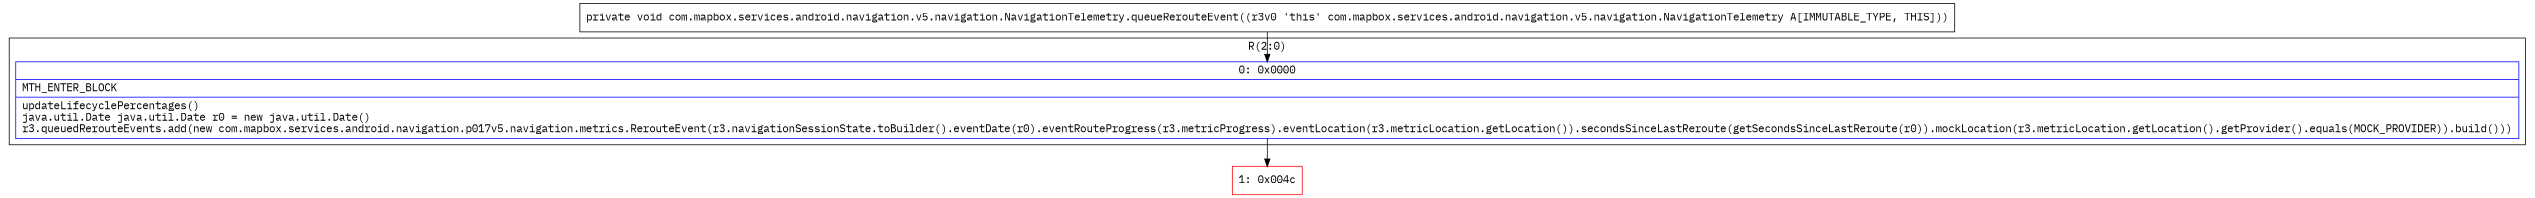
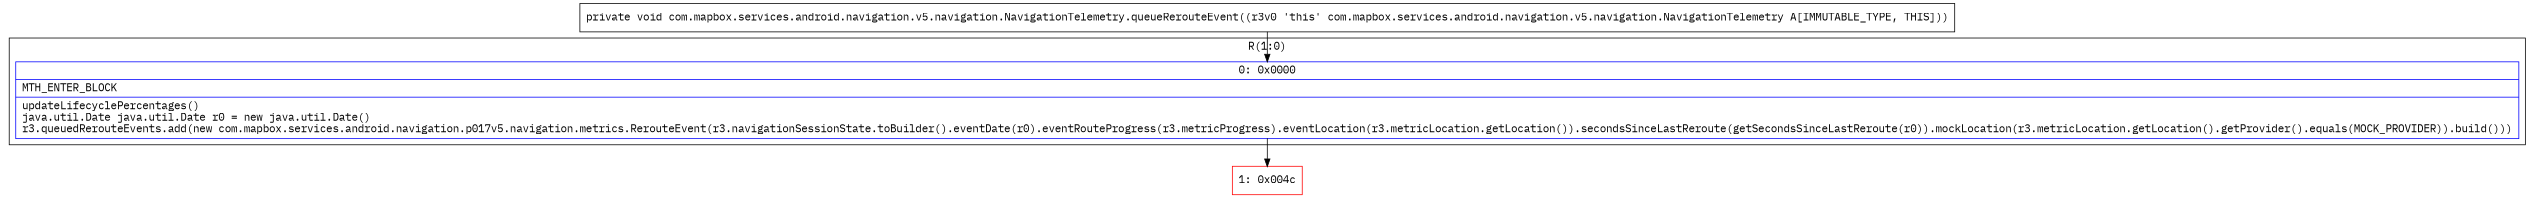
cluster "R(2:0)": label "R(2:0)" -> "R(1:0)"
